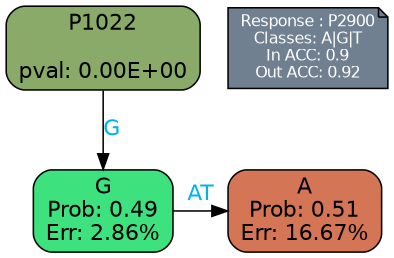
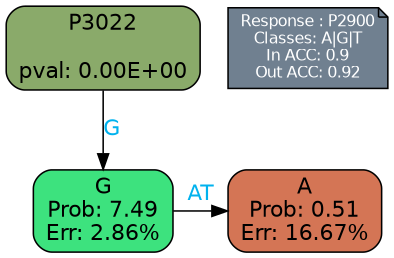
node "P1022 pval: 0.00E+00": label "P1022 pval: 0.00E+00" -> "P3022 pval: 0.00E+00"
node "G Prob: 0.49 Err: 2.86%": label "G Prob: 0.49 Err: 2.86%" -> "G Prob: 7.49 Err: 2.86%"
